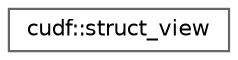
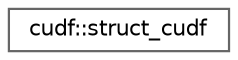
node "cudf::struct_view": label "cudf::struct_view" -> "cudf::struct_cudf"
